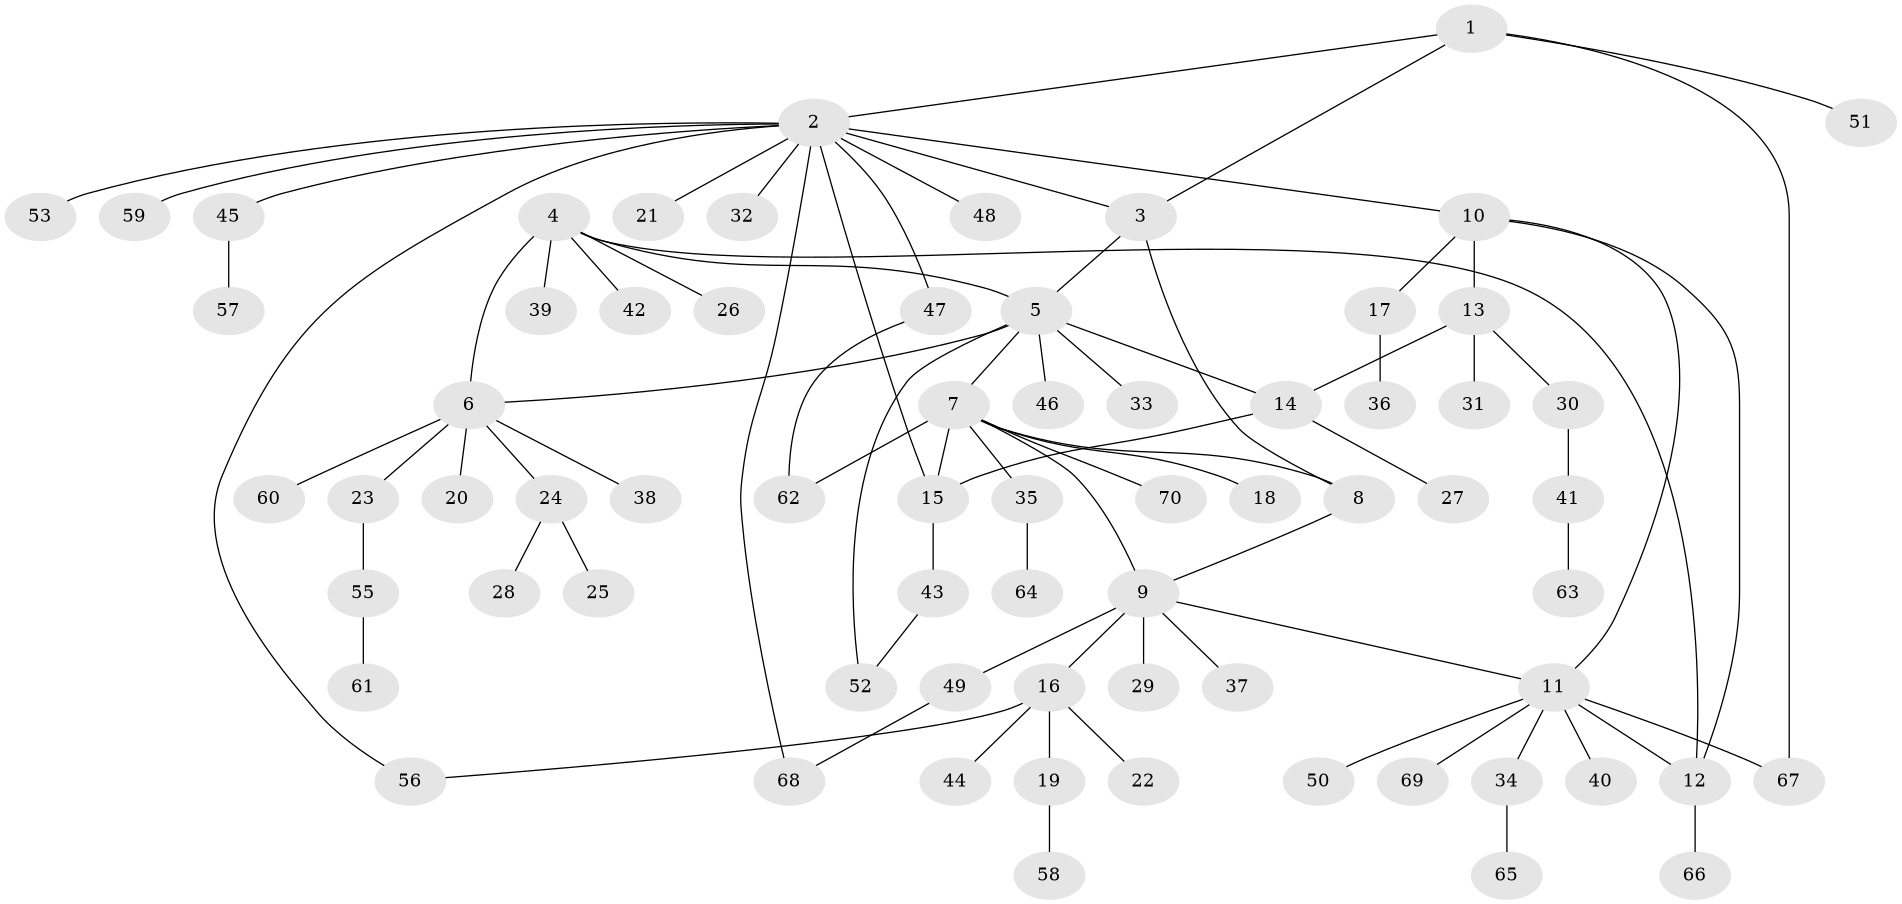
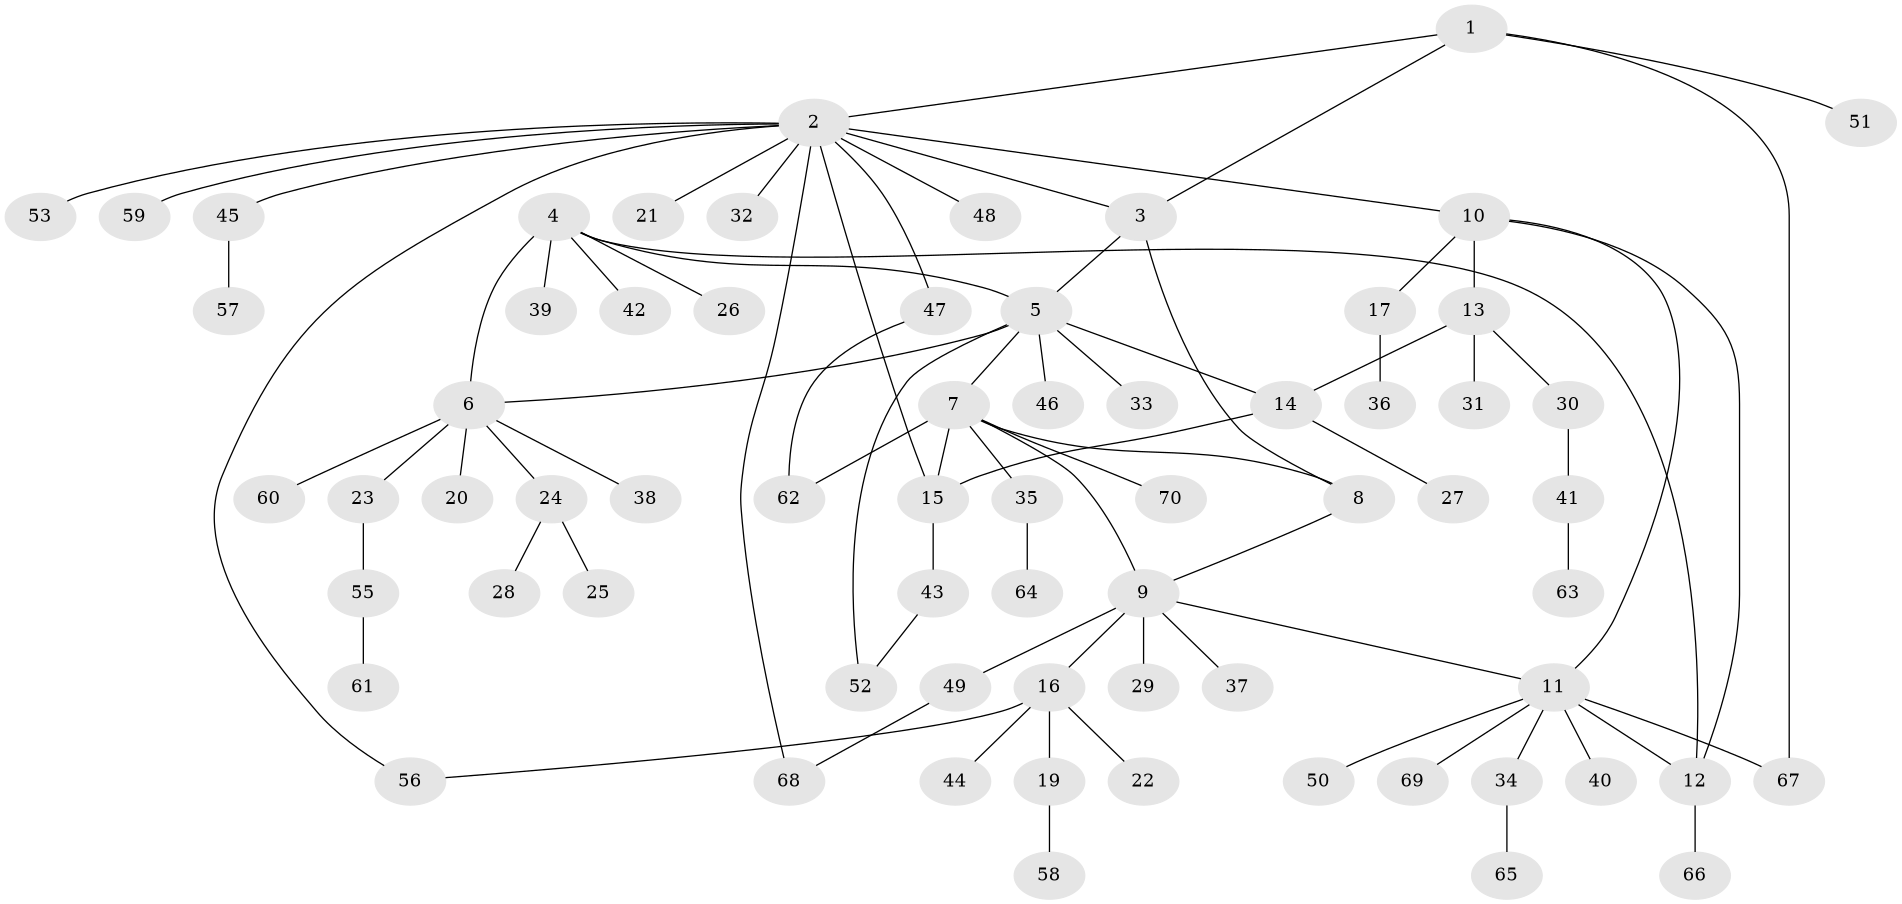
node "18": removed
